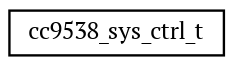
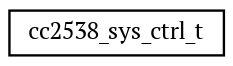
node "cc9538_sys_ctrl_t": label "cc9538_sys_ctrl_t" -> "cc2538_sys_ctrl_t"
